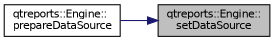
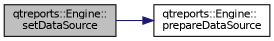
edge "qtreports::Engine:: prepareDataSource" -> "qtreports::Engine:: setDataSource": reversed
